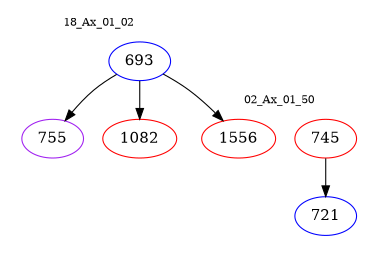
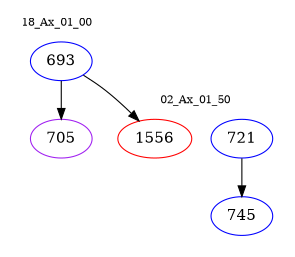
cluster "18_Ax_01_02": label "18_Ax_01_02" -> "18_Ax_01_00"
node "755": label "755" -> "705"
node "1082": removed
node "745": color red -> blue
edge "745" -> "721": reversed
